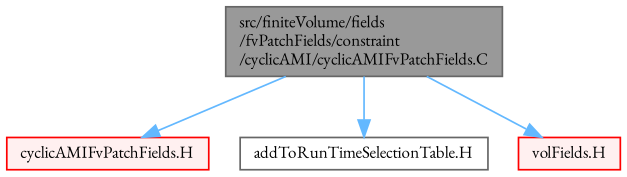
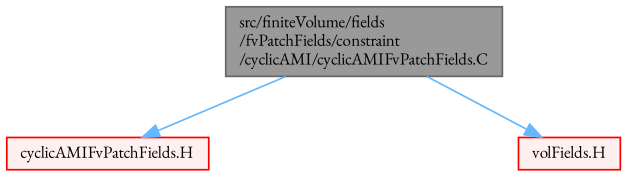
node "addToRunTimeSelectionTable.H": removed
